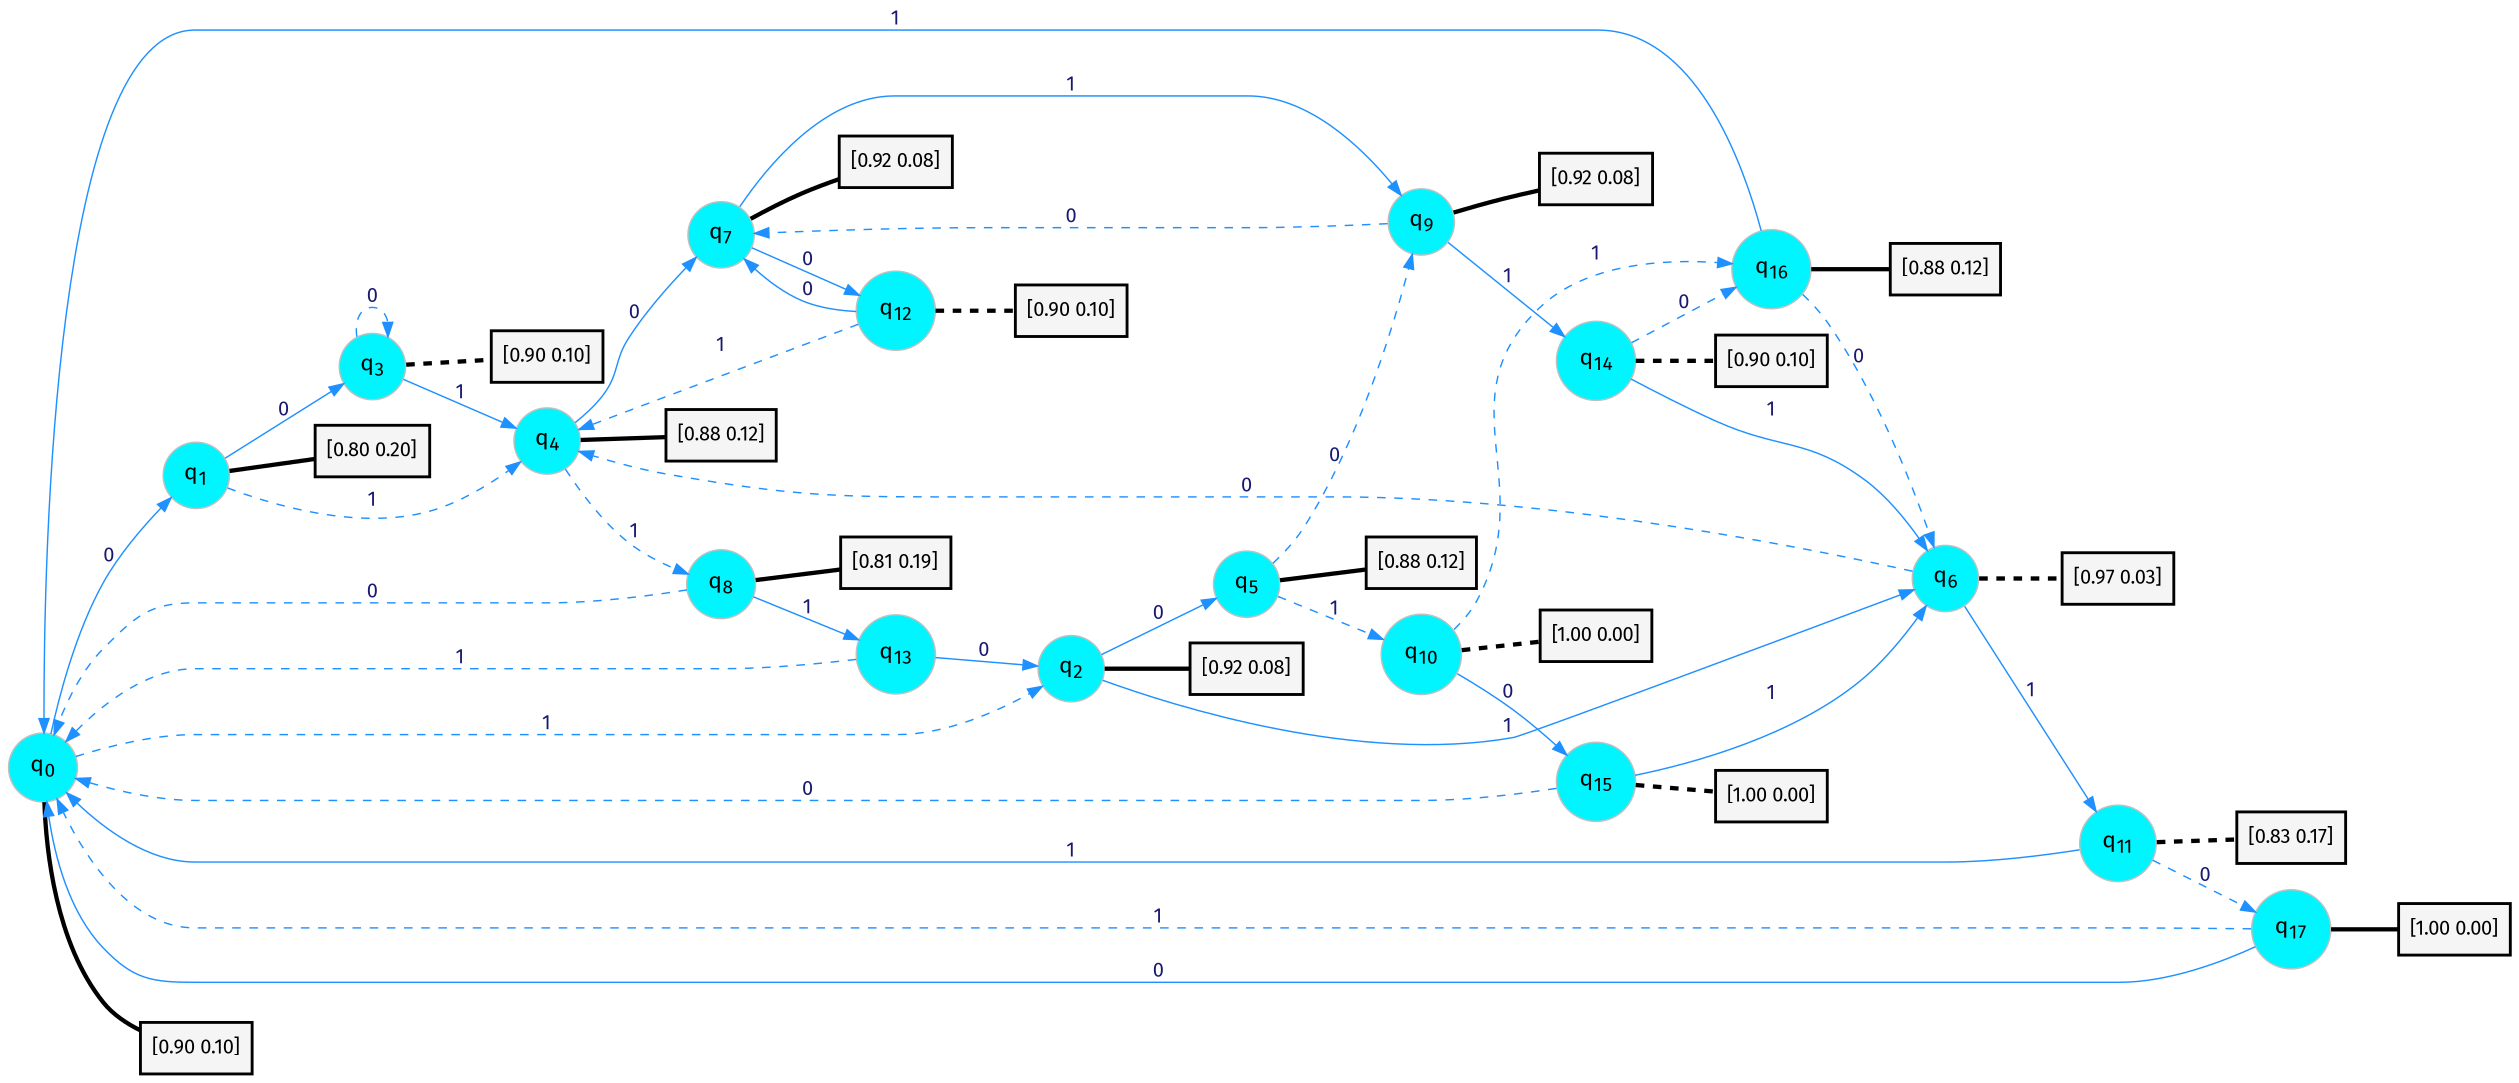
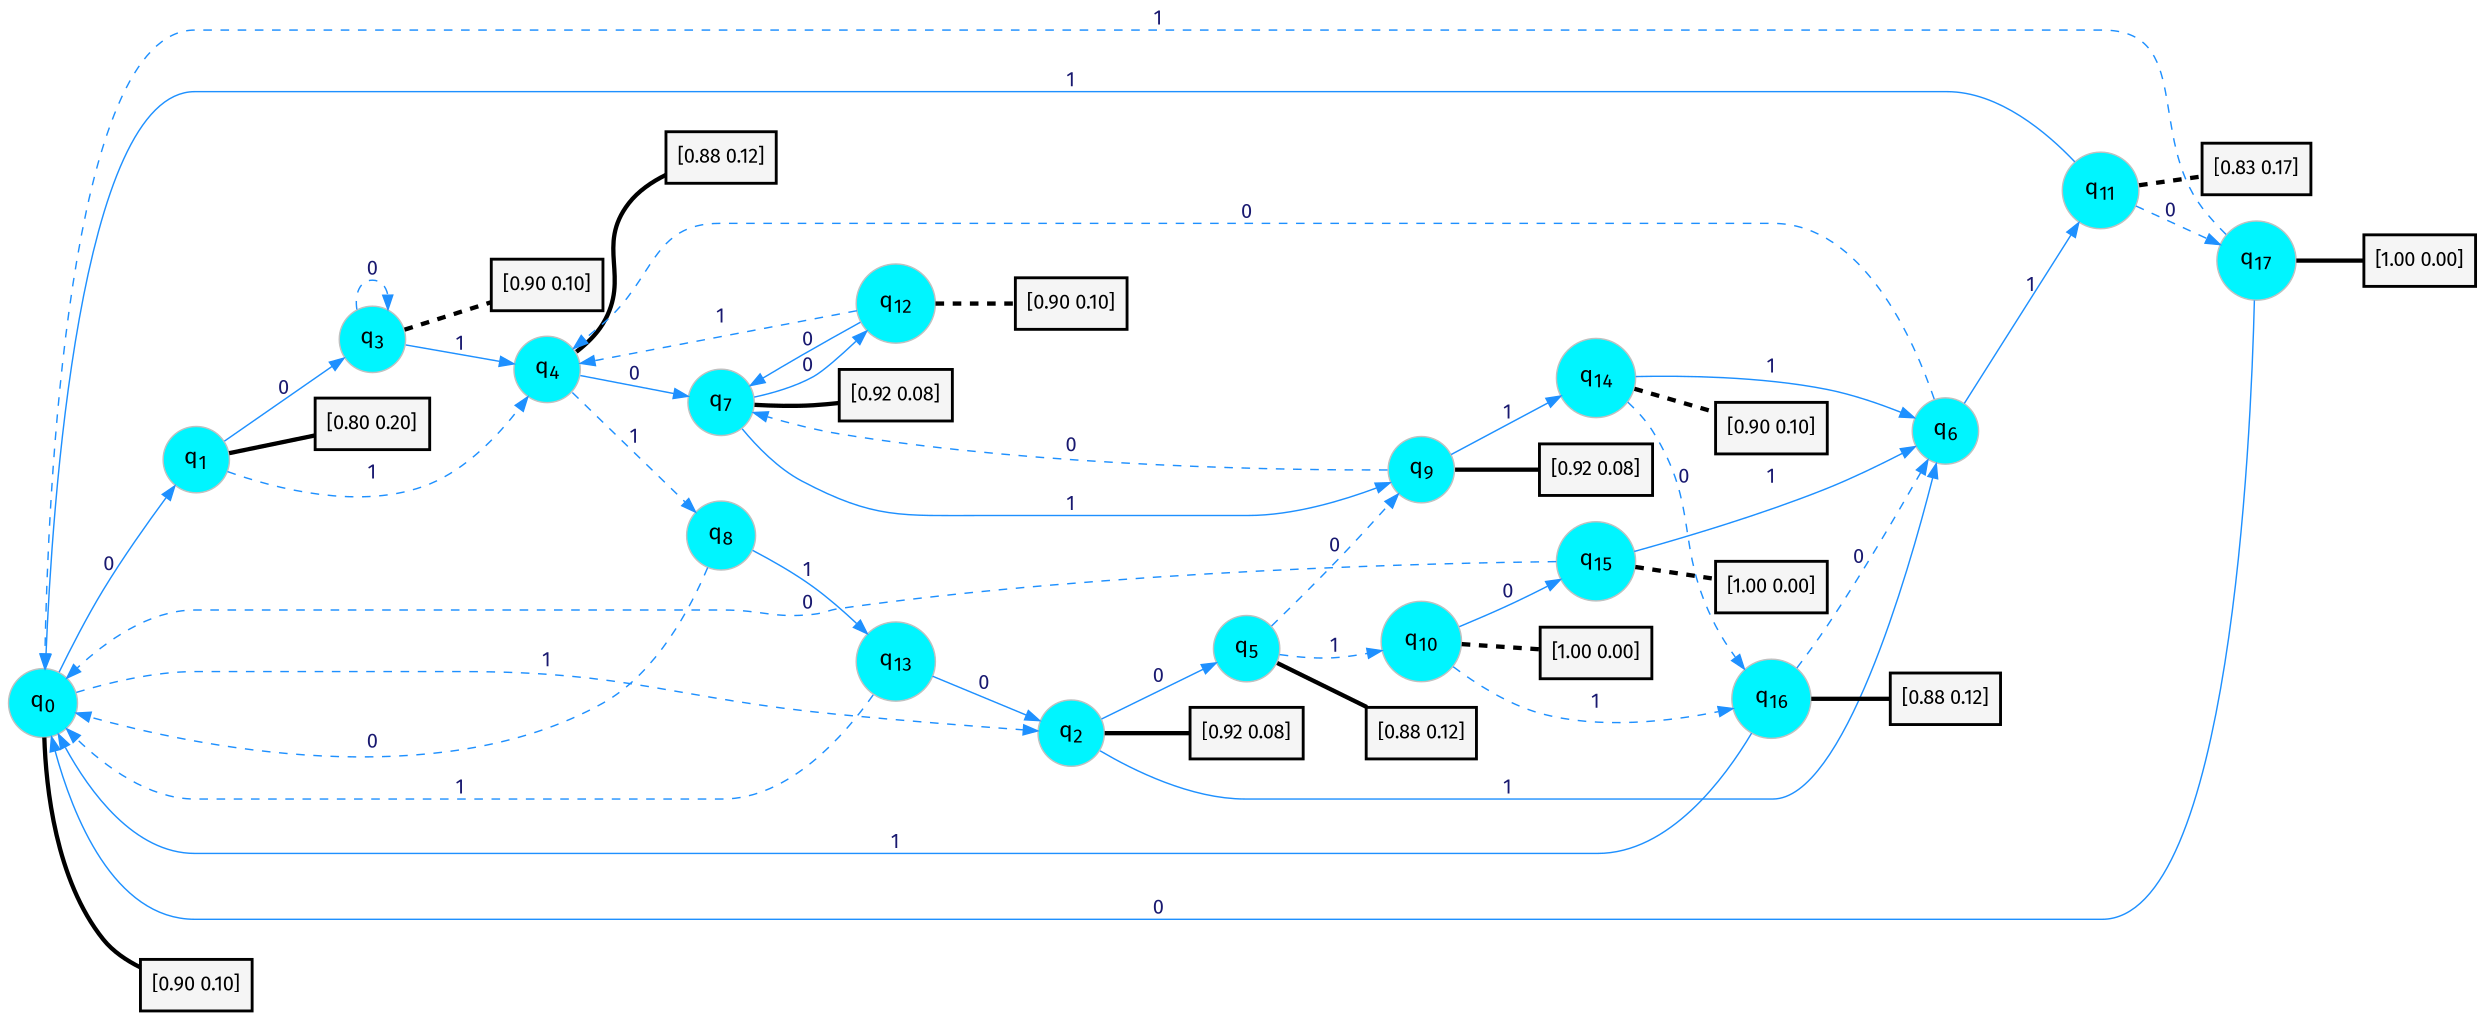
node "[0.81 0.19]": removed
node "[0.97 0.03]": removed
